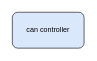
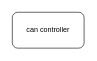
node "can controller": fillcolor #dae8fc -> #ffffff
